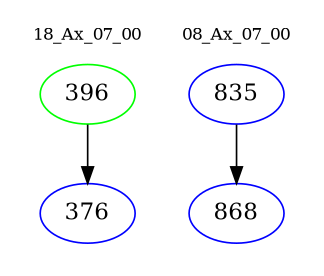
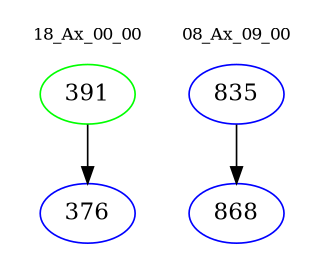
cluster "18_Ax_07_00": label "18_Ax_07_00" -> "18_Ax_00_00"
cluster "08_Ax_07_00": label "08_Ax_07_00" -> "08_Ax_09_00"
node "396": label "396" -> "391"
